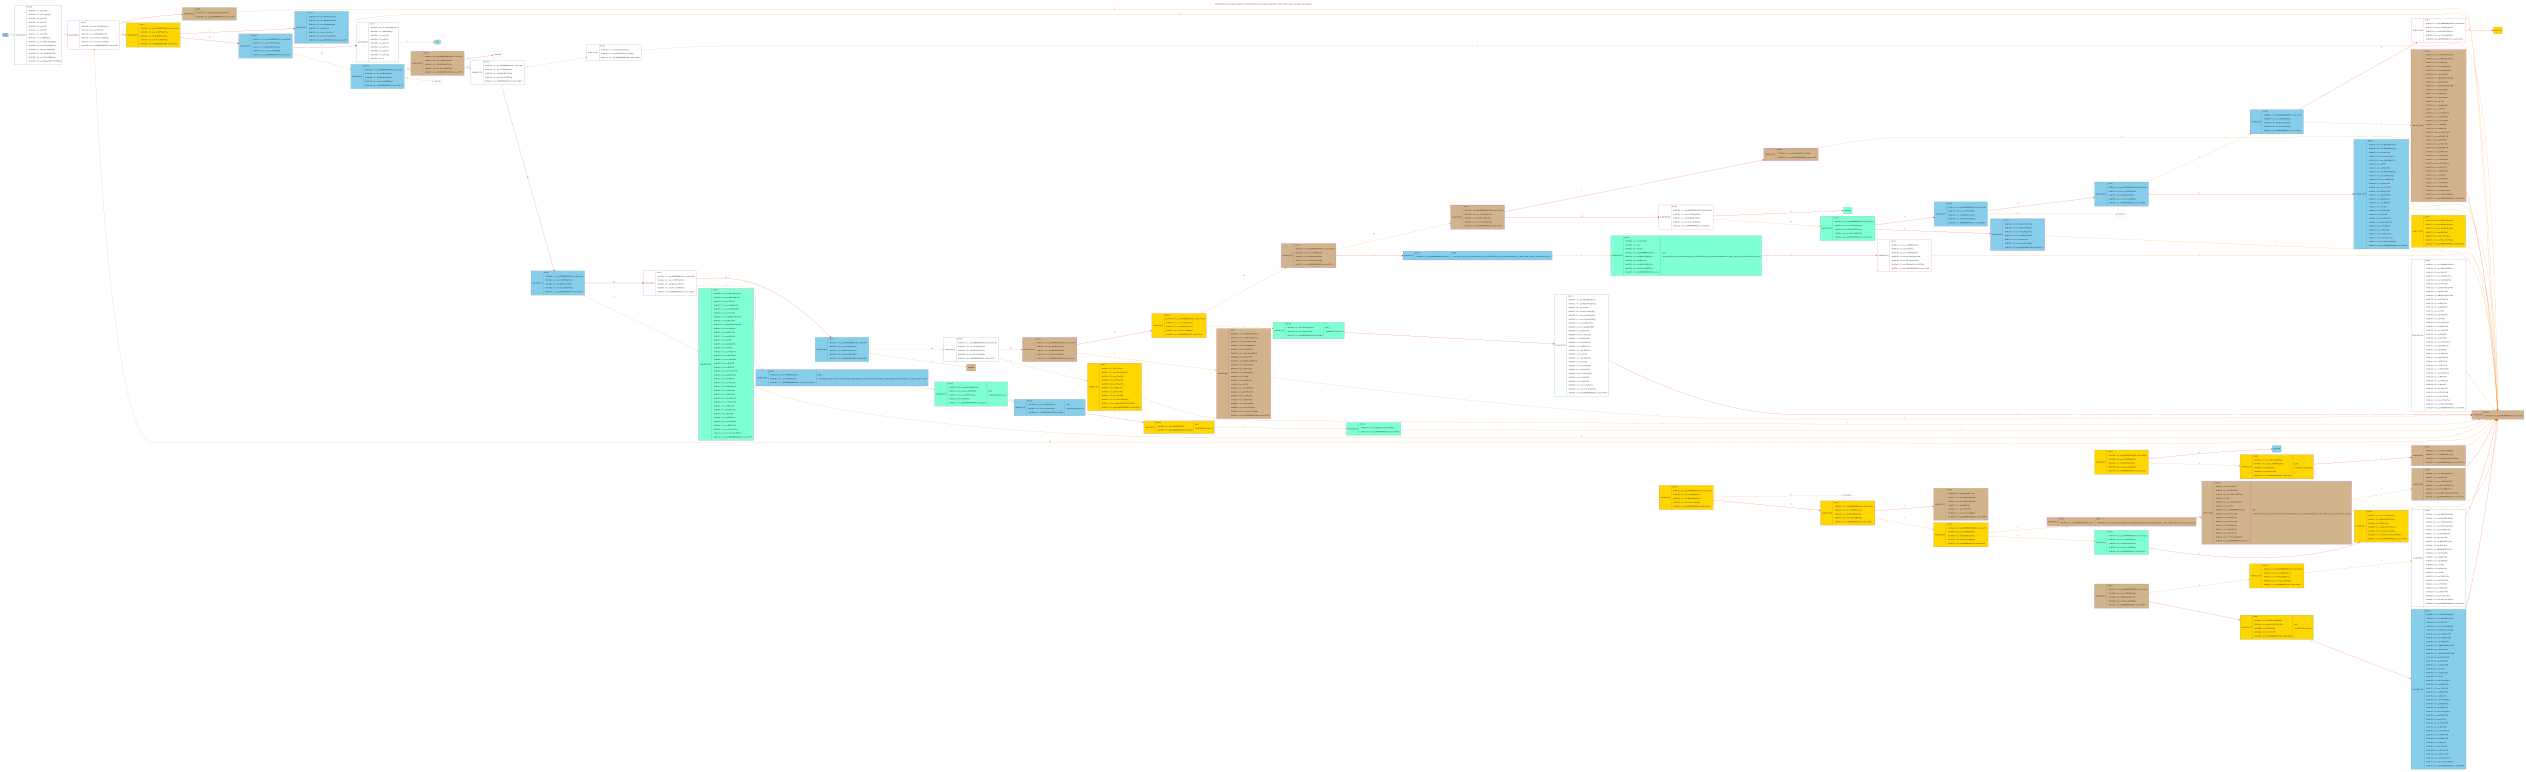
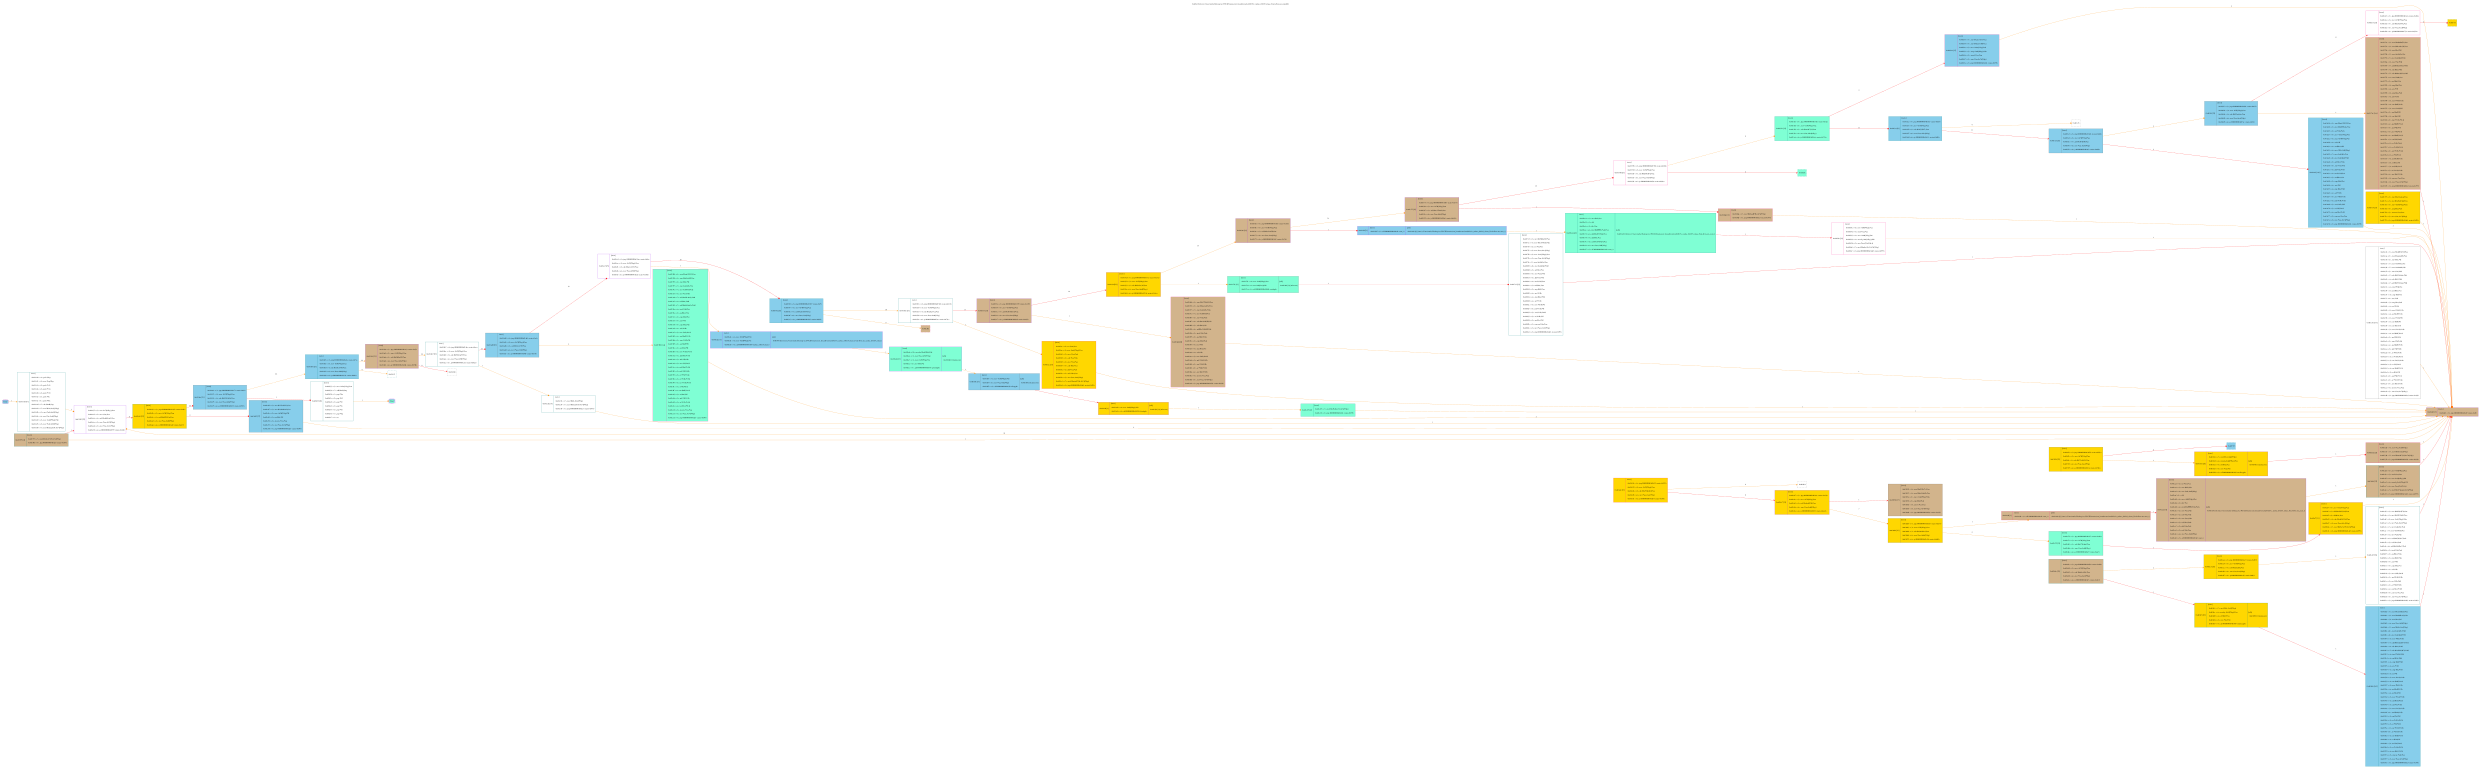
edge "0x40143f [23]" -> "0x40197f [12]": reversed
